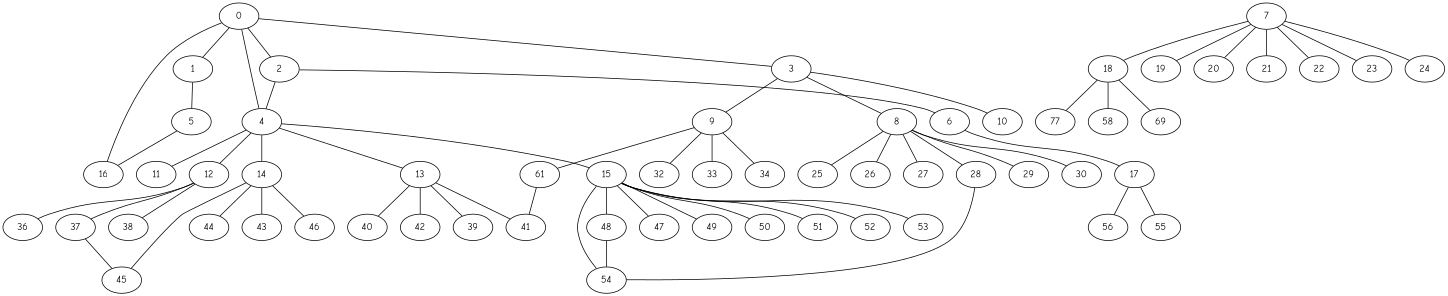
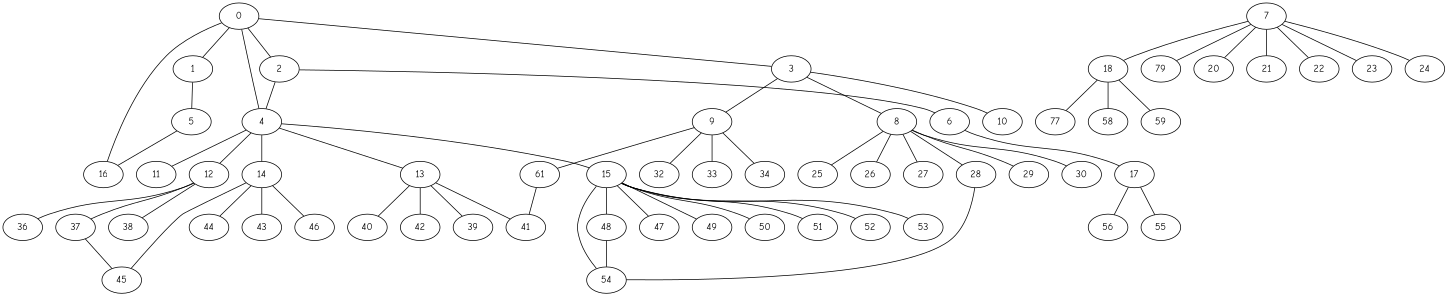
node "19": label "19" -> "79"
node "69": label "69" -> "59"
